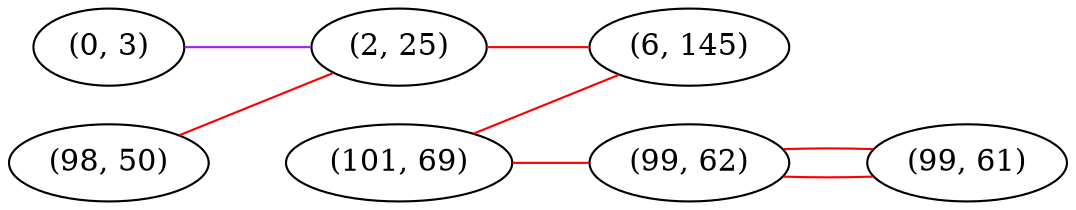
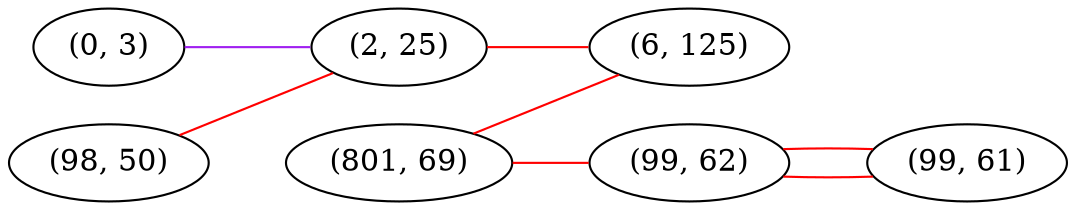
node "(6, 145)": label "(6, 145)" -> "(6, 125)"
node "(101, 69)": label "(101, 69)" -> "(801, 69)"
